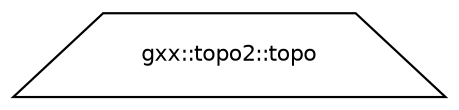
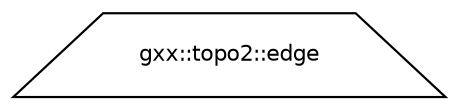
node "gxx::topo2::topo": label "gxx::topo2::topo" -> "gxx::topo2::edge"
